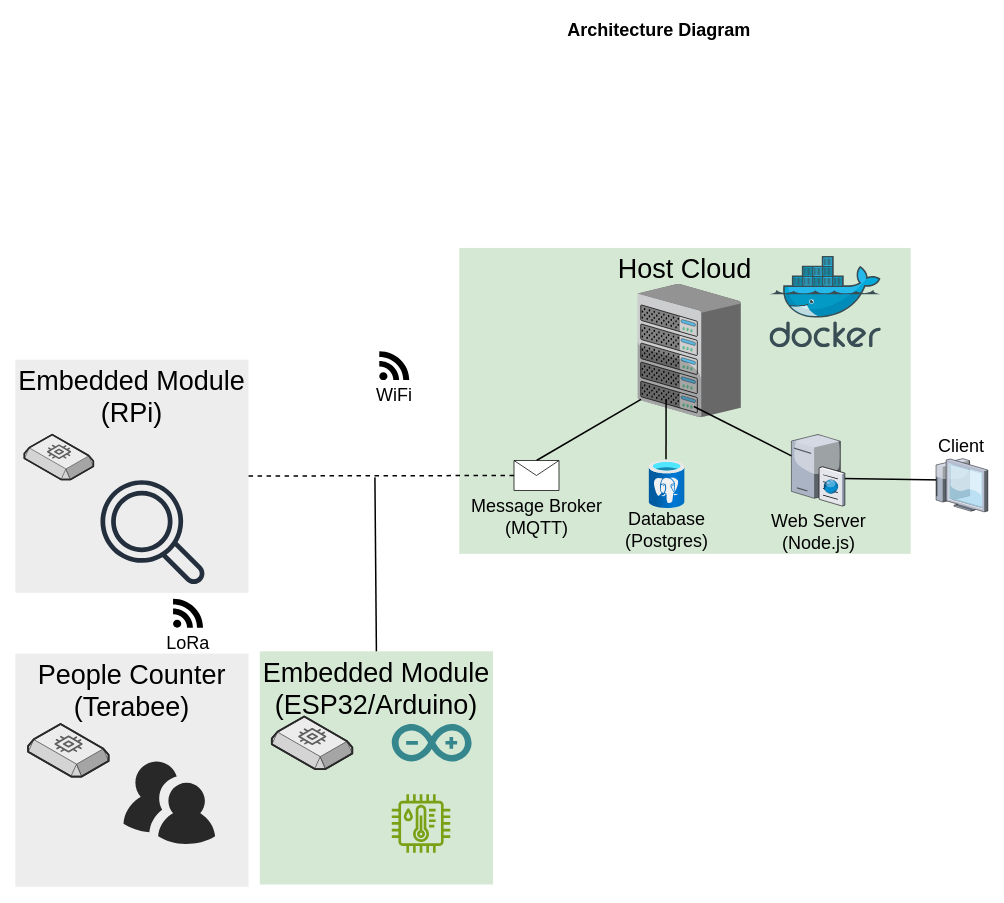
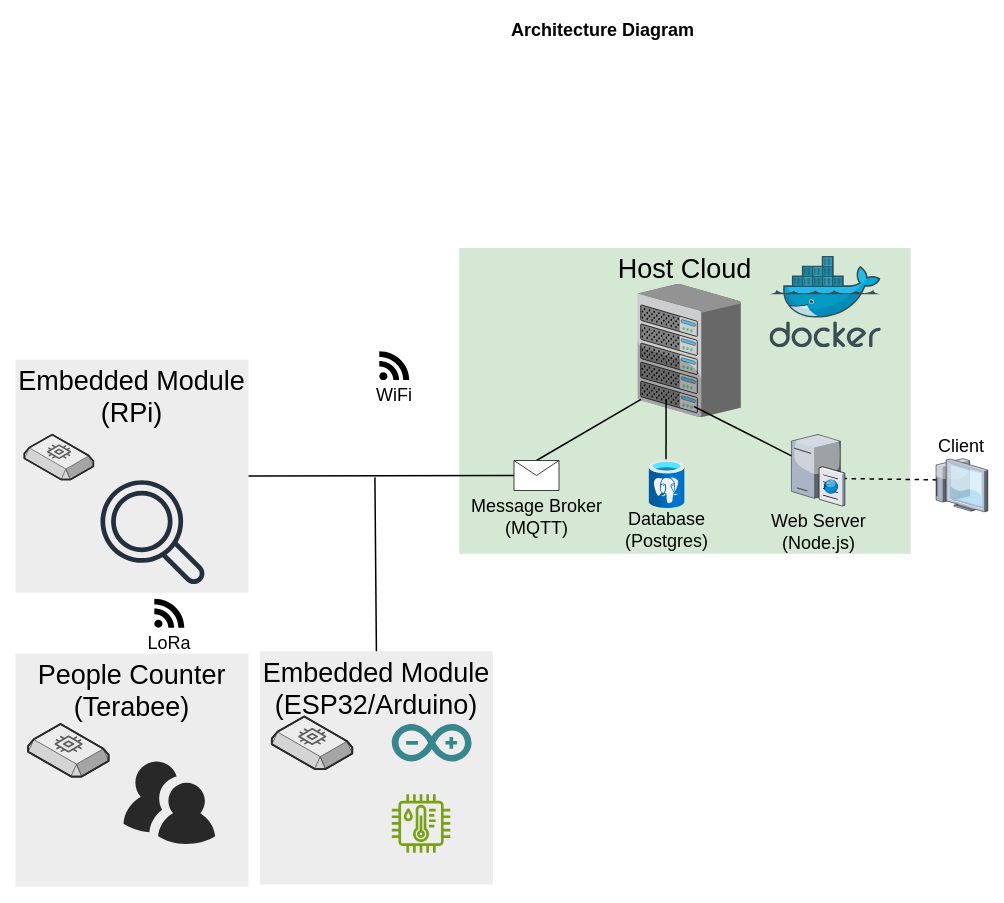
node "Architecture Diagram": moved (659, 30) -> (602, 30)
edge "Message Broker (MQTT)" -- "Embedded Module (RPi)": style dashed -> solid
edge "Web Server (Node.js)" -- "Client": style solid -> dashed
node "LoRa": moved (188, 613) -> (169, 613)
node "Embedded Module (ESP32/Arduino)": fillcolor #d5e8d4 -> #ededed
